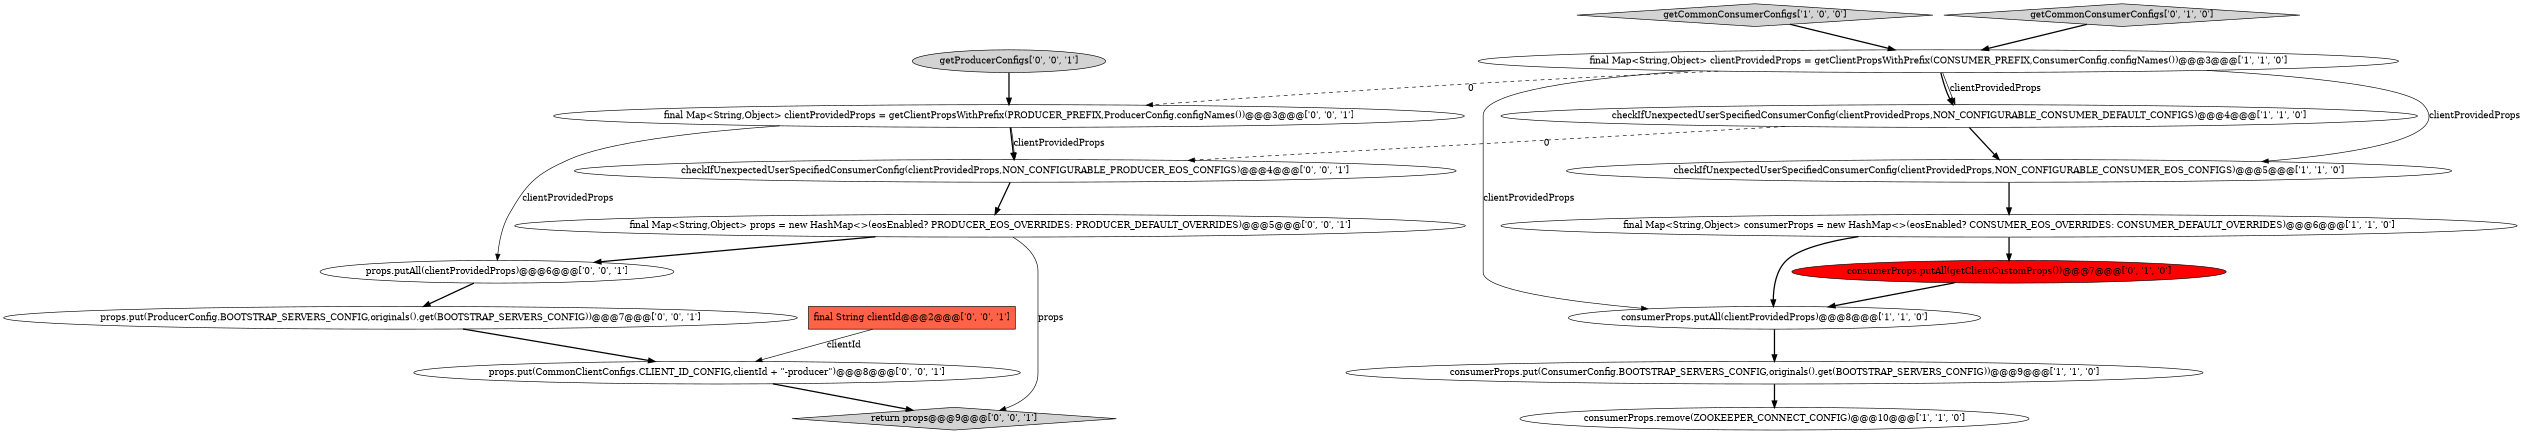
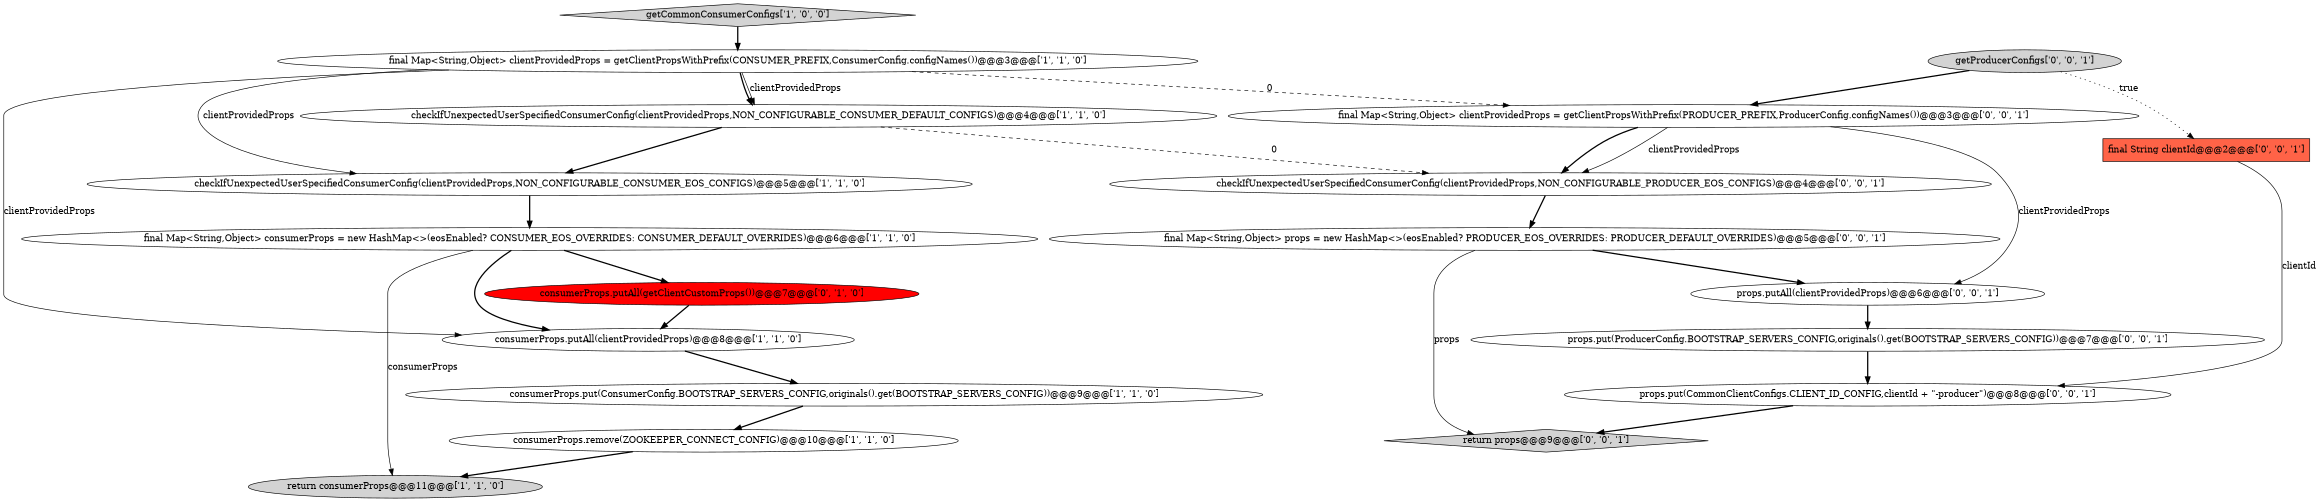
node "getCommonConsumerConfigs['0', '1', '0']": removed
edge "getProducerConfigs['0', '0', '1']" -> "final String clientId@@@2@@@['0', '0', '1']": added, label "true"
node "return consumerProps@@@11@@@['1', '1', '0']": added
